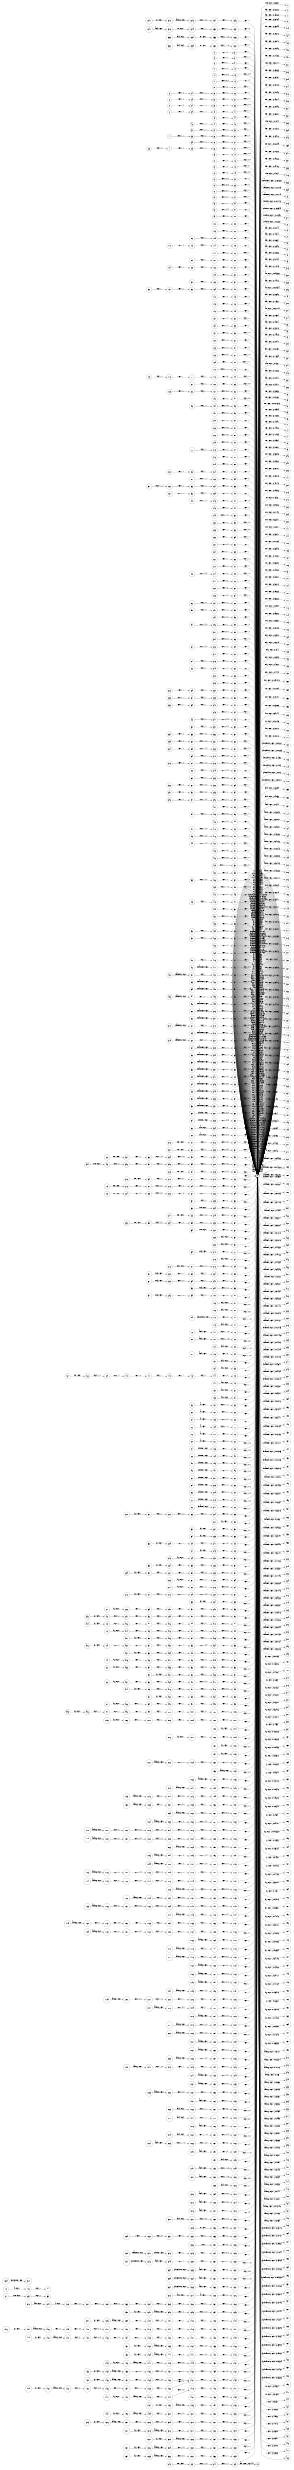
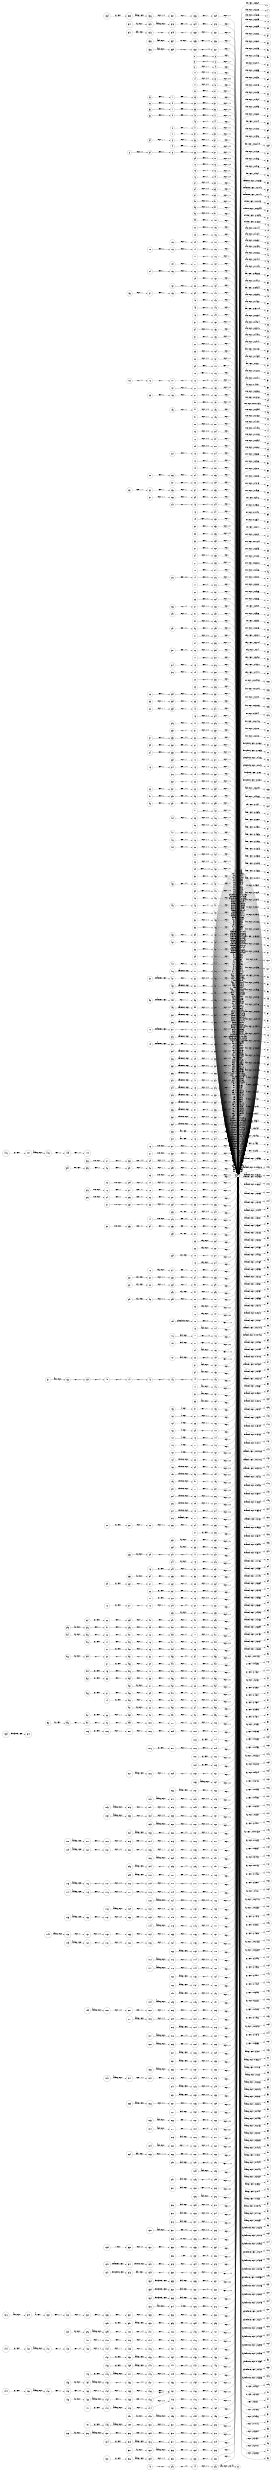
edge "633" -> "634": added, label "<eps>:用い"
edge "774" -> "0": added, label "<eps>:、"
edge "1410" -> "1411": removed, label "<eps>:する"
